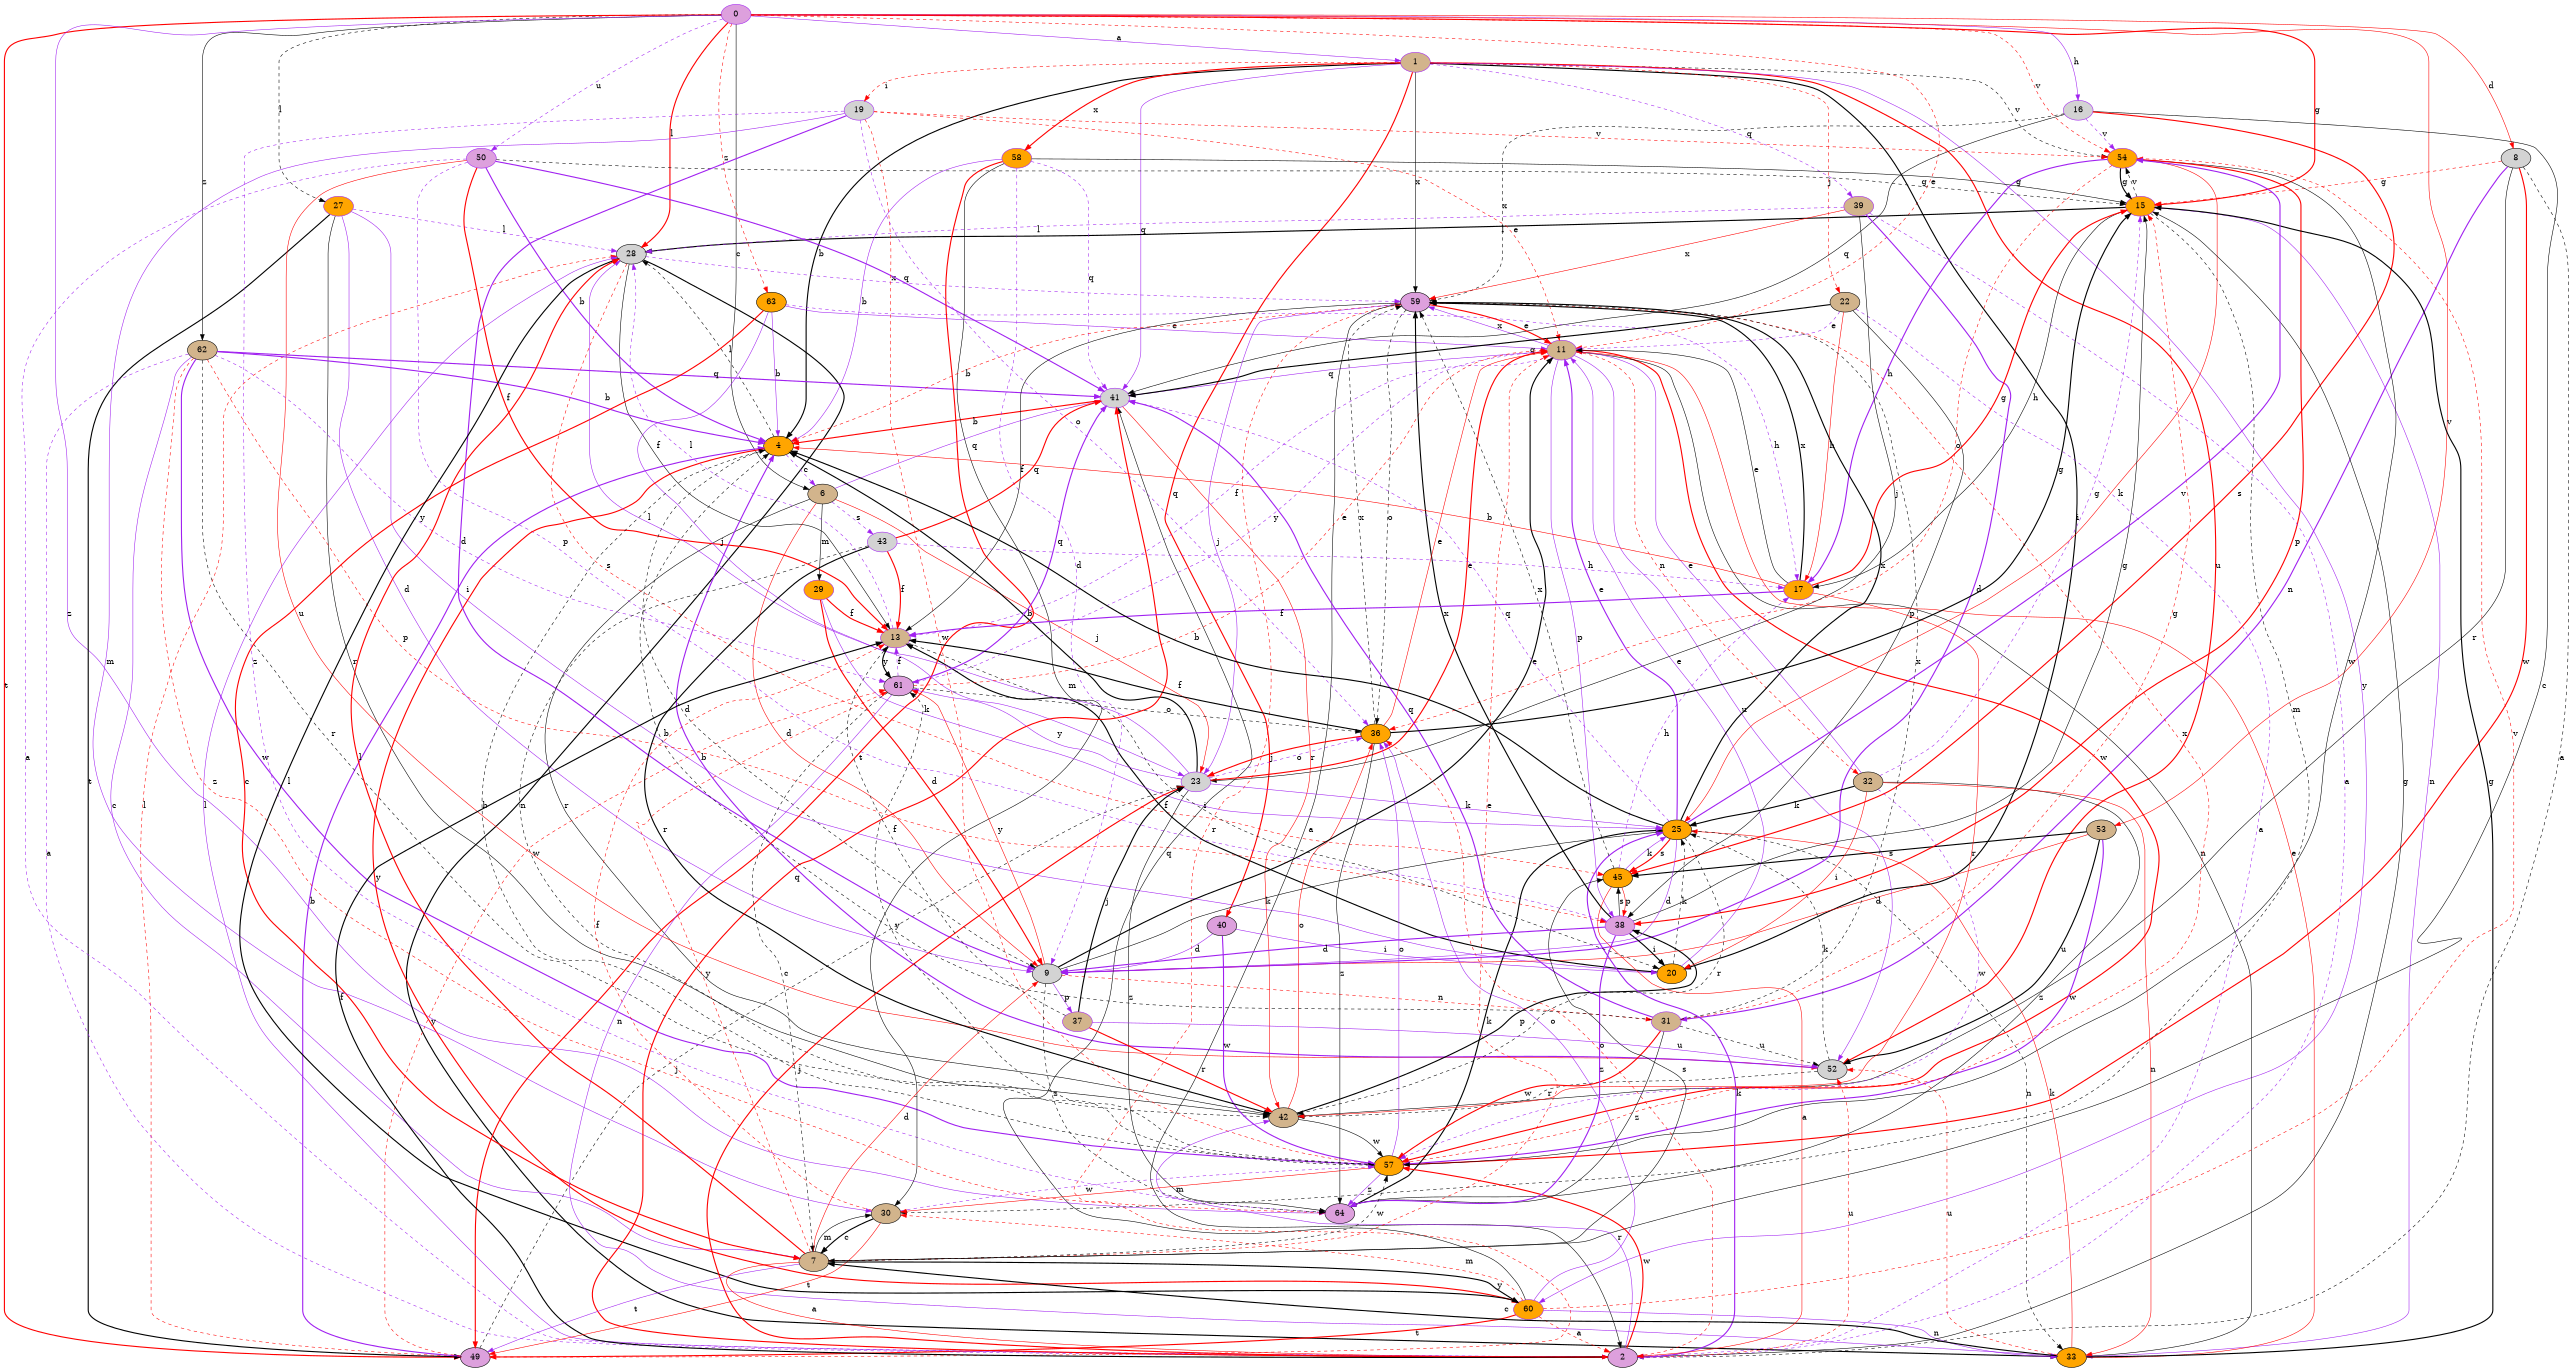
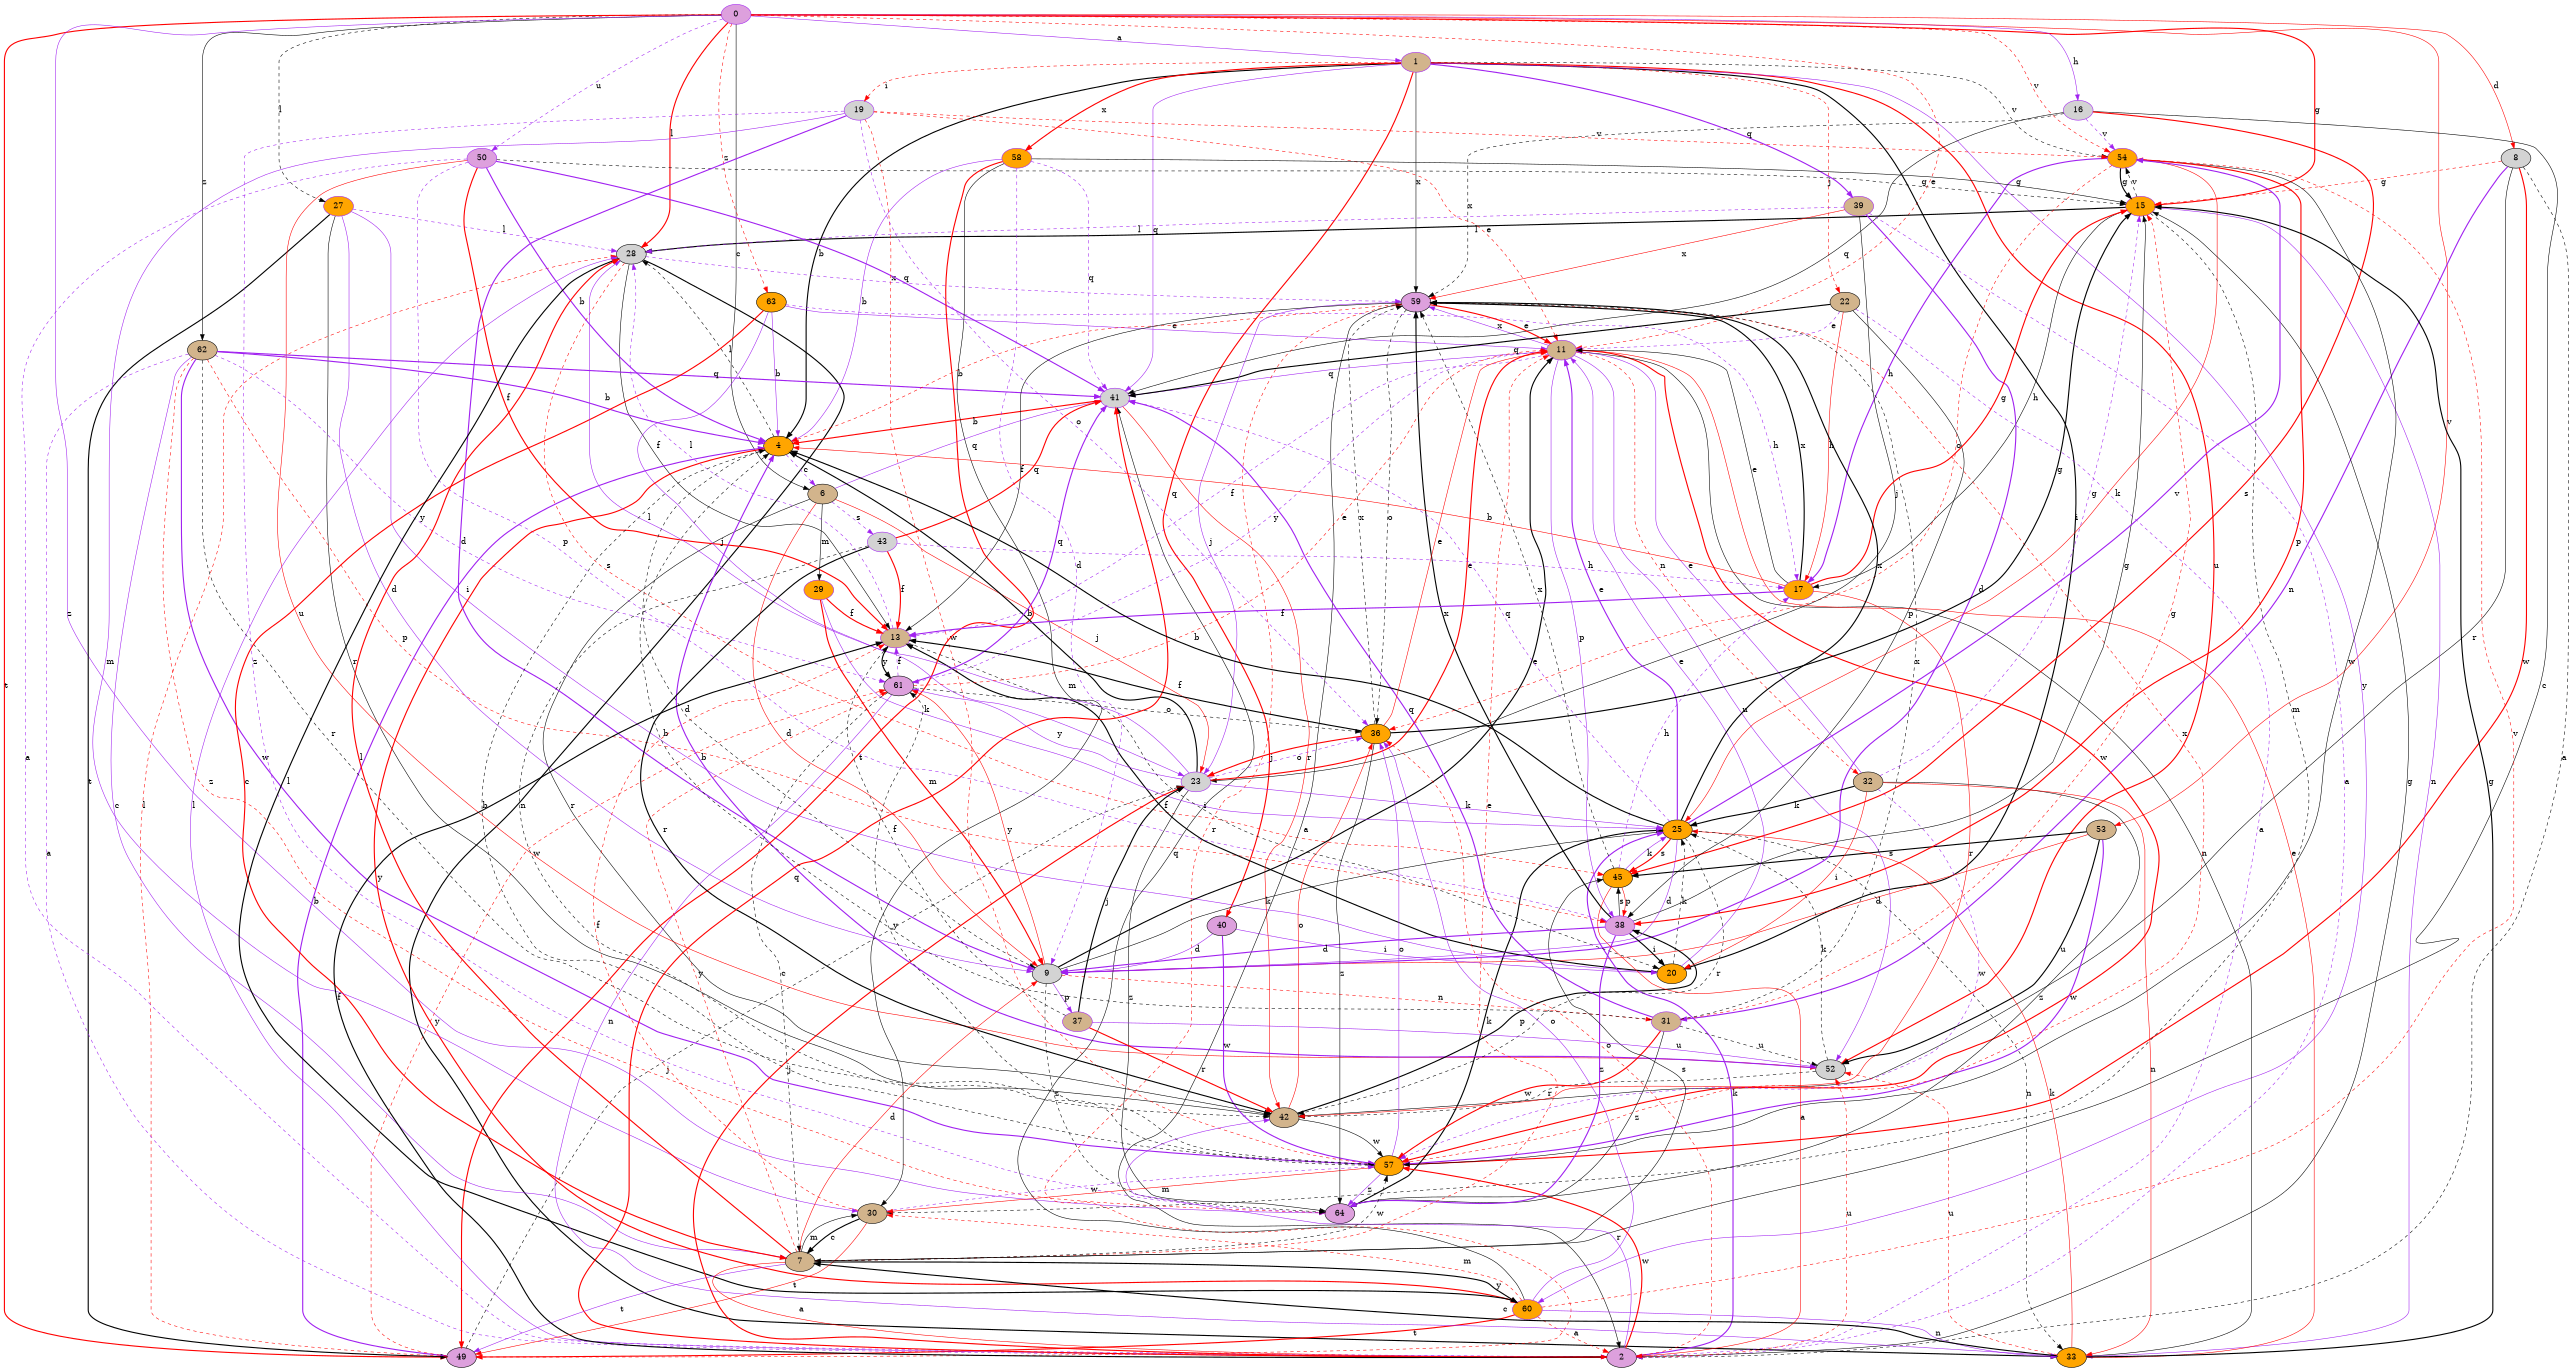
edge "1" -> "39": style dashed -> bold
edge "29" -> "9": label "d" -> "m"
